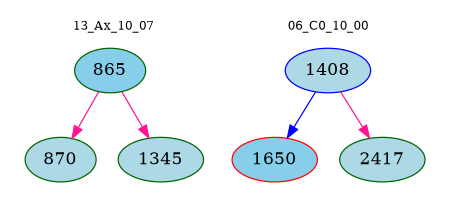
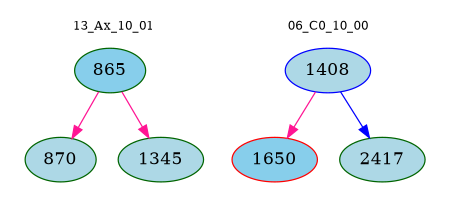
cluster "13_Ax_10_07": label "13_Ax_10_07" -> "13_Ax_10_01"
edge "1408" -> "1650": color blue -> deeppink
edge "1408" -> "2417": color deeppink -> blue
